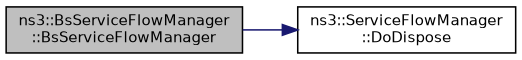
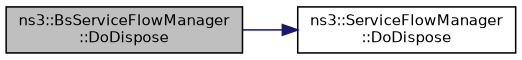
node "ns3::BsServiceFlowManager ::BsServiceFlowManager": label "ns3::BsServiceFlowManager ::BsServiceFlowManager" -> "ns3::BsServiceFlowManager ::DoDispose"
